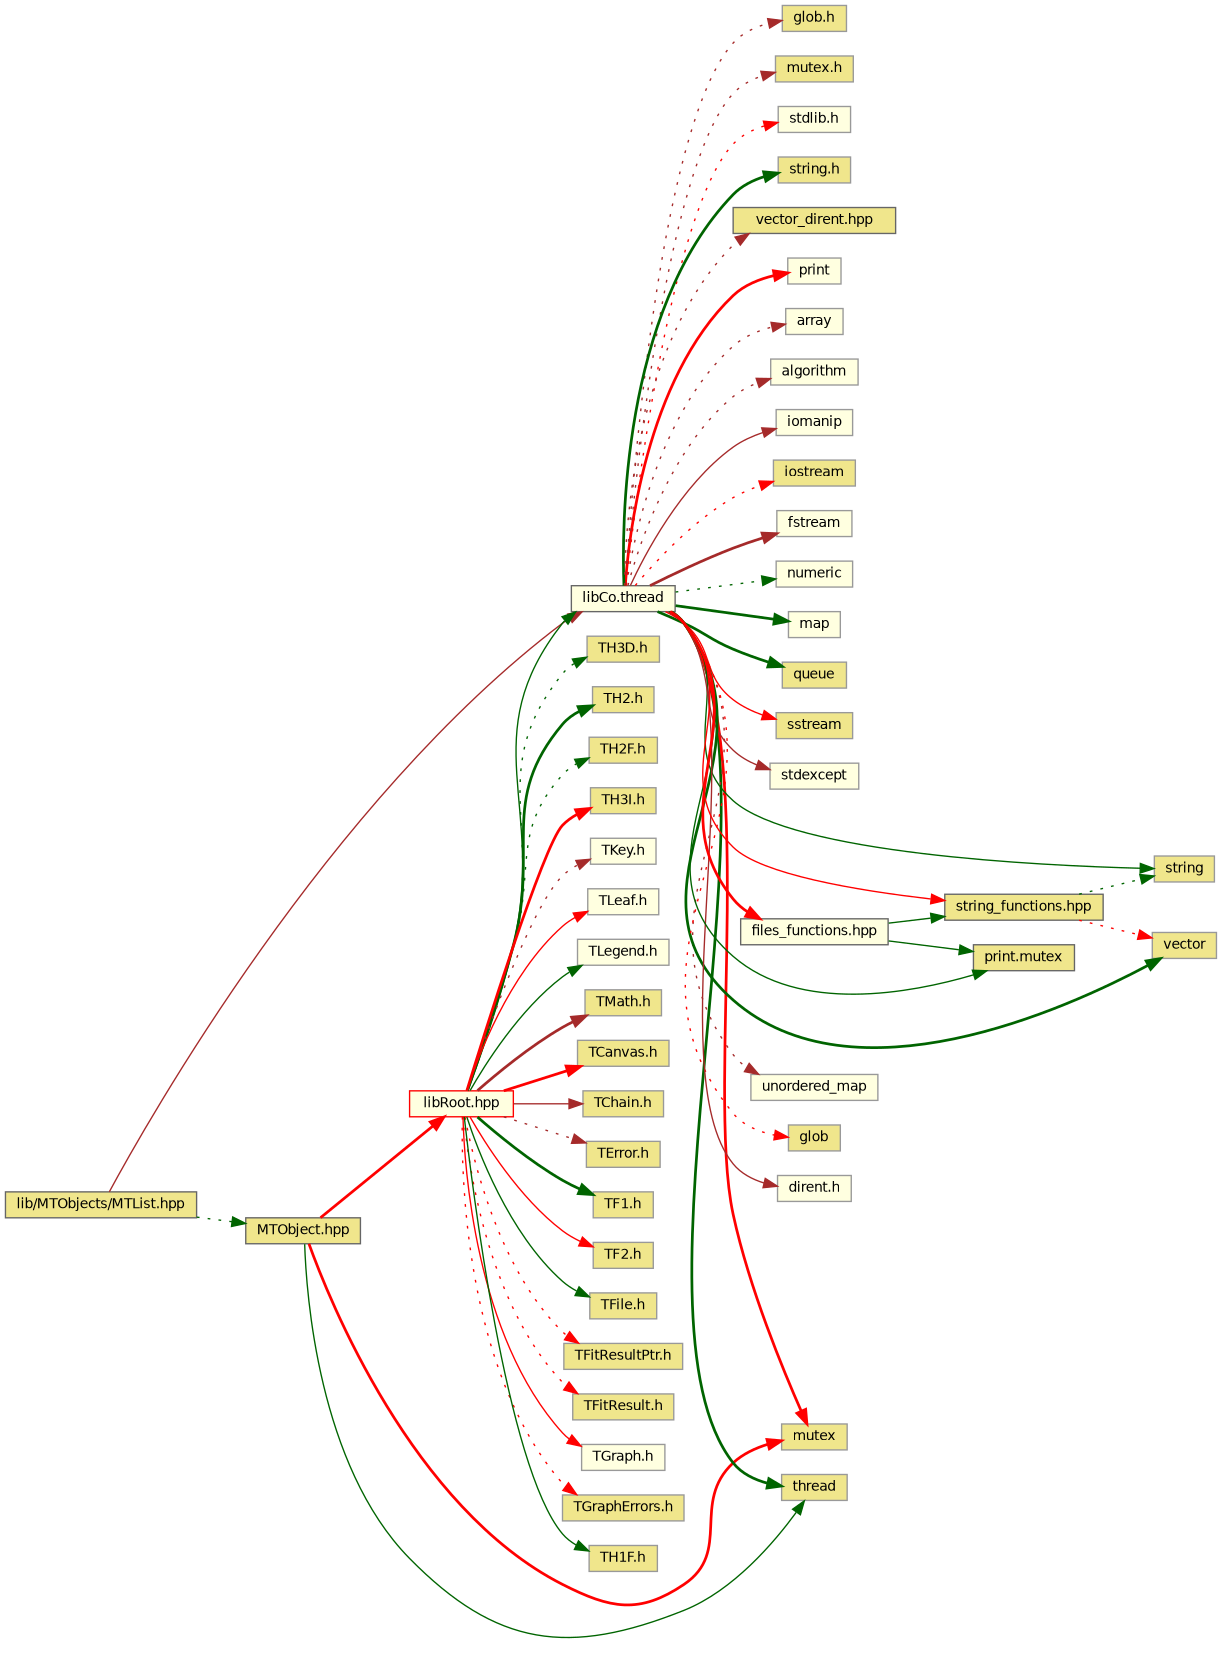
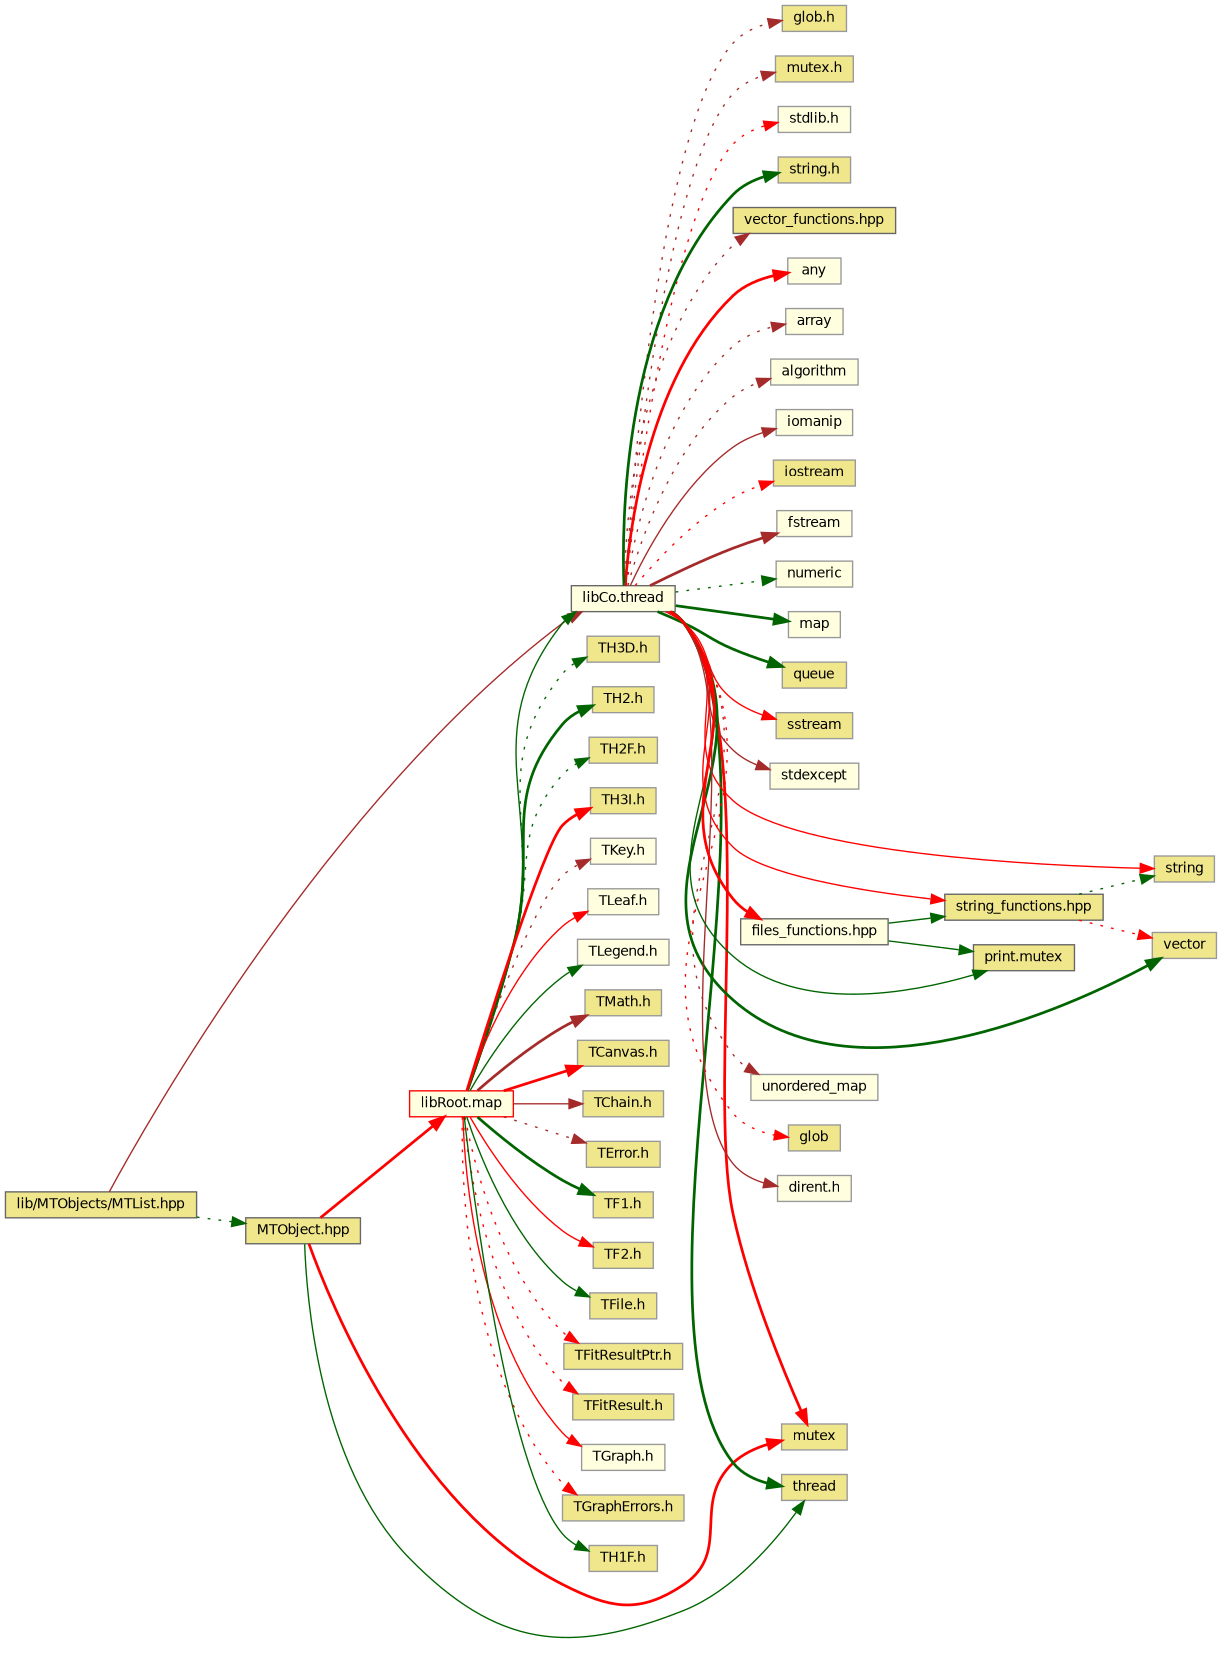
node "vector_dirent.hpp": label "vector_dirent.hpp" -> "vector_functions.hpp"
node "print": label "print" -> "any"
edge "libCo.thread" -> "string": color darkgreen -> red
node "libRoot.hpp": label "libRoot.hpp" -> "libRoot.map"
